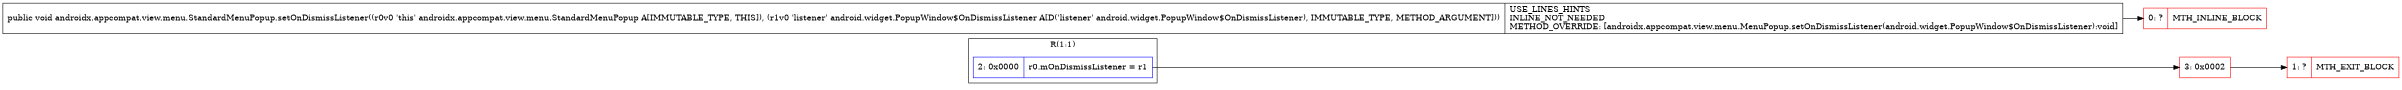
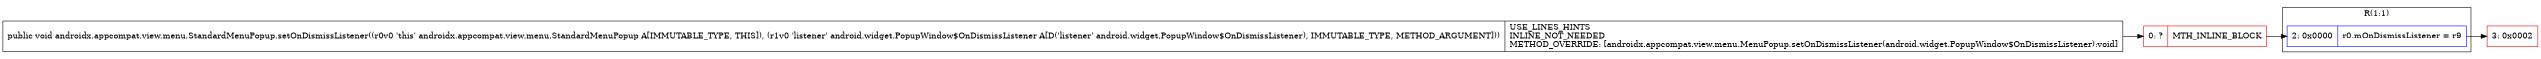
edge "0: ?" -> "2: 0x0000": added
node "2: 0x0000": text "r0.mOnDismissListener = r1" -> "r0.mOnDismissListener = r9"
node "1: ?": removed
